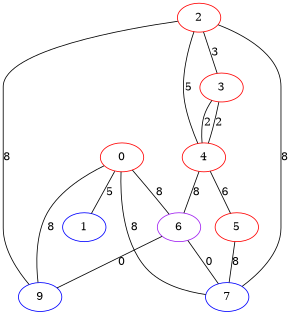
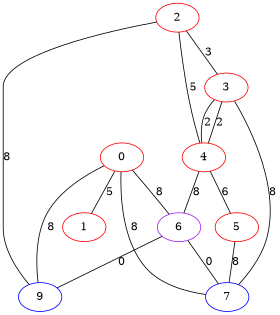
edge "2" -- "7": now "3" -- "7"
node "1": color blue -> red
